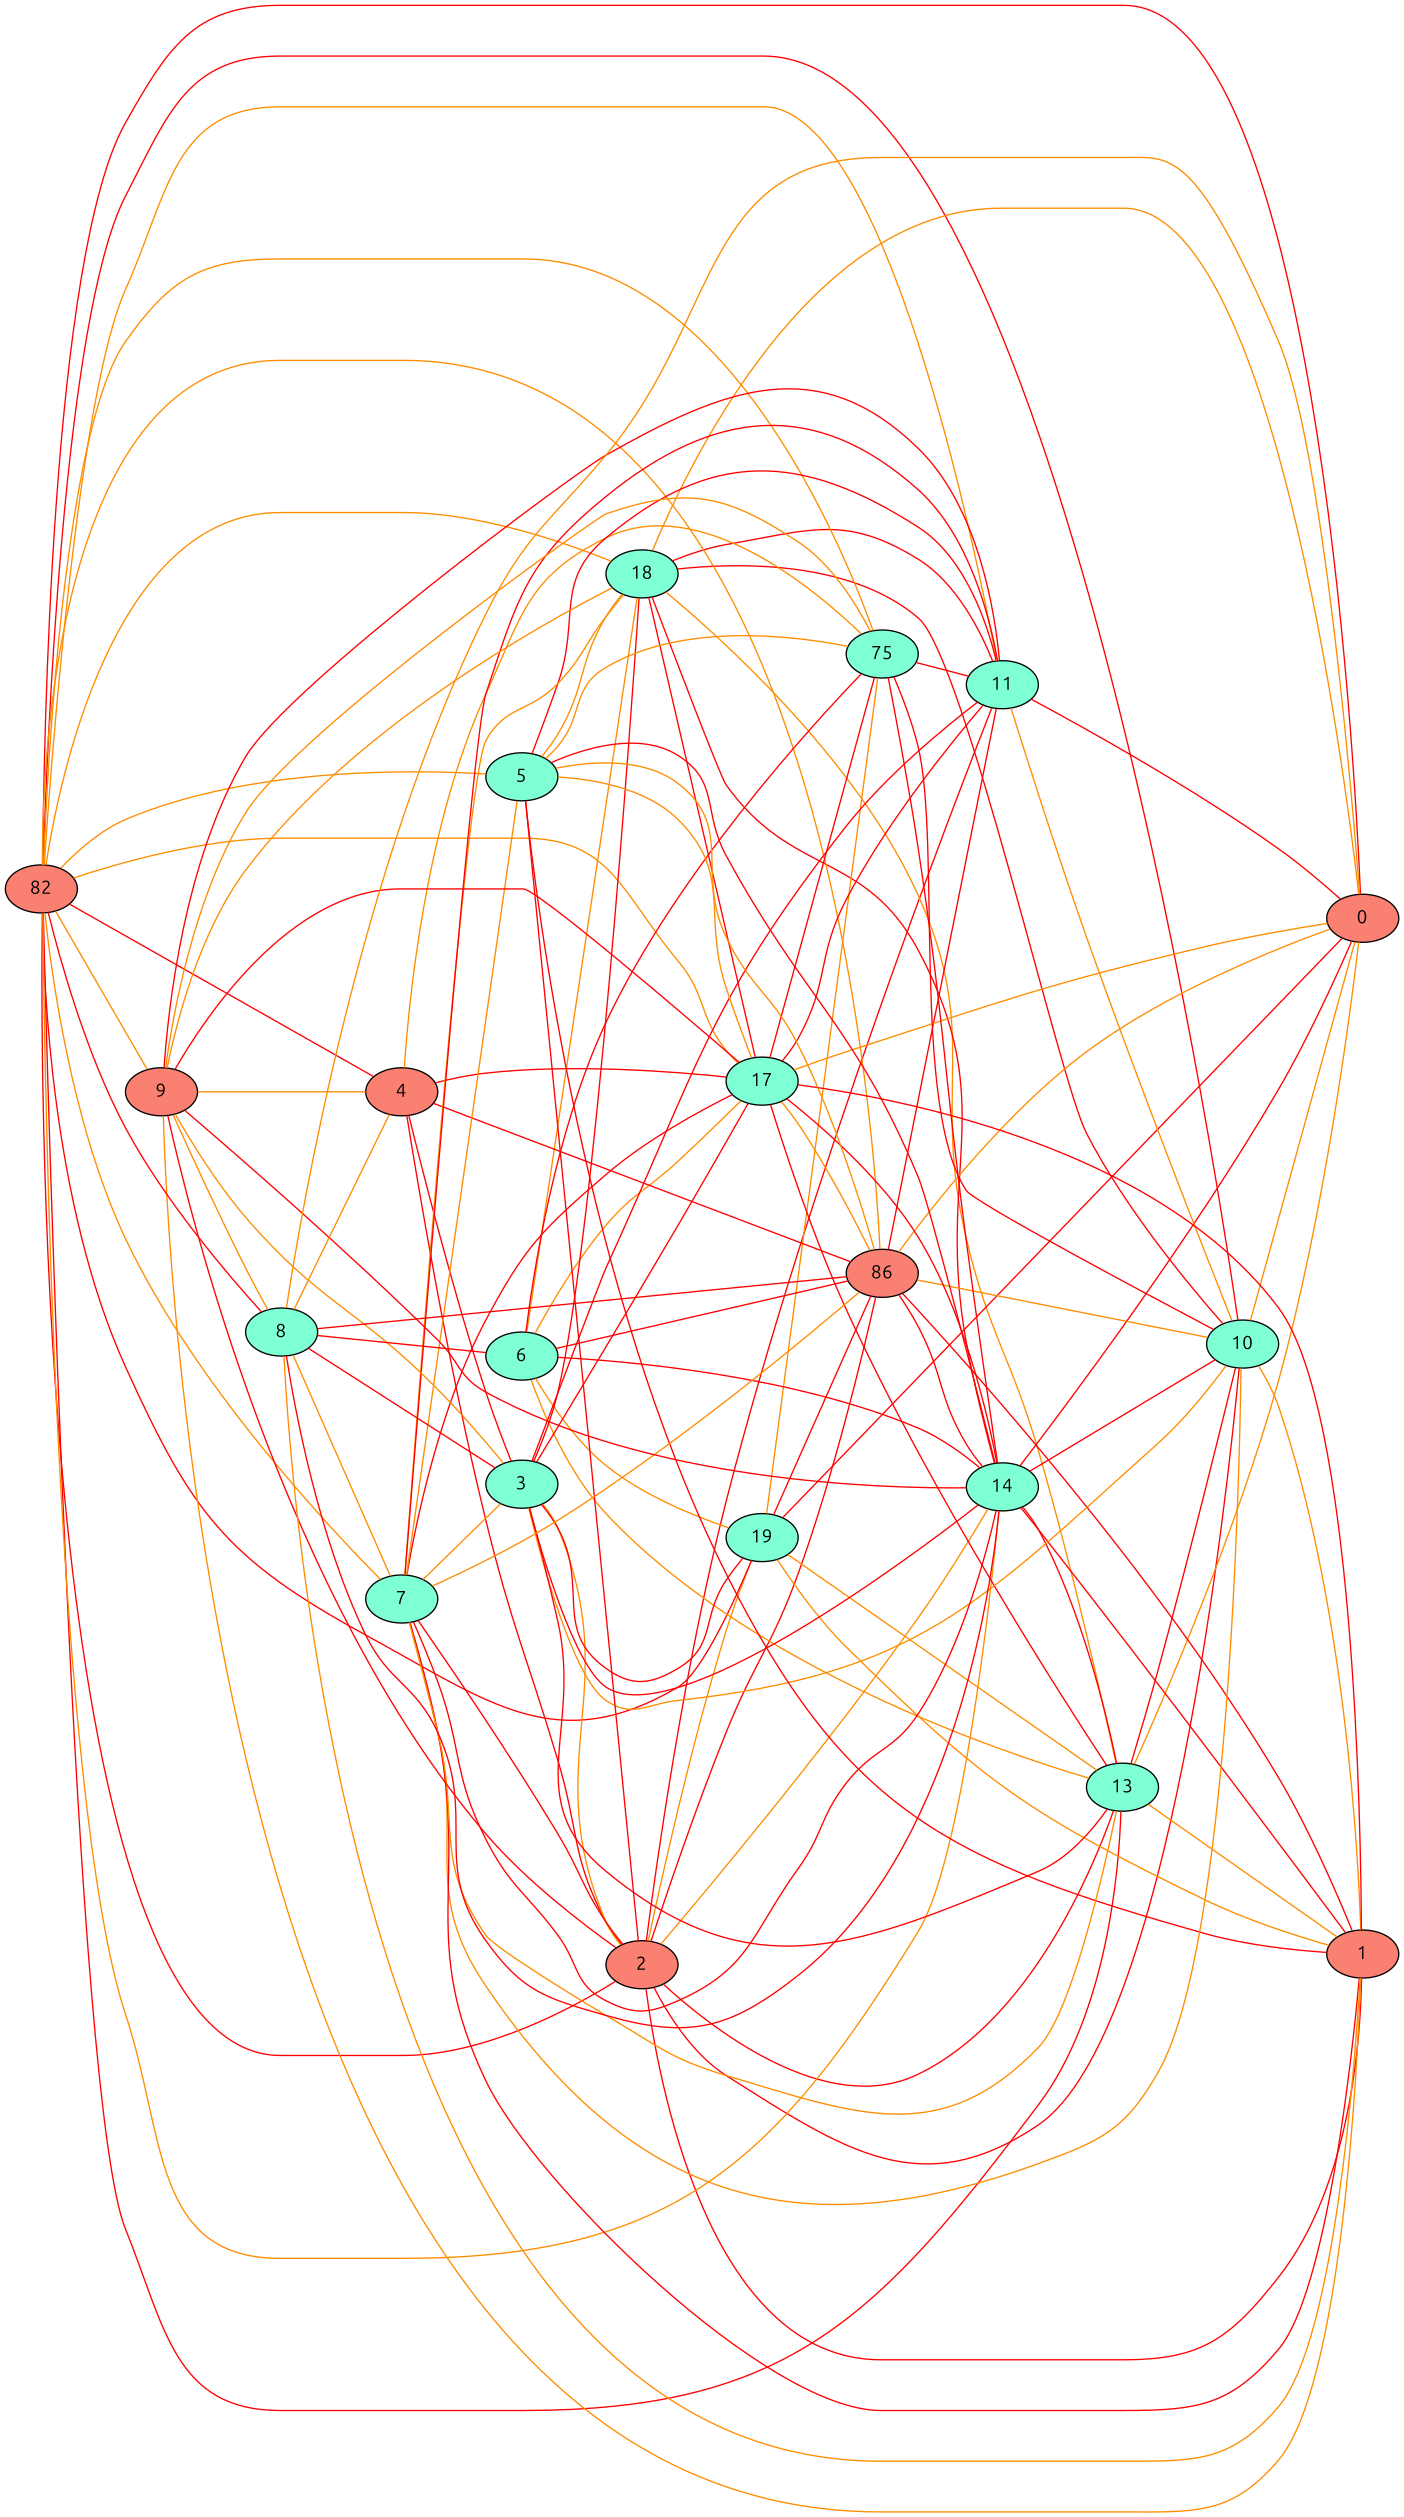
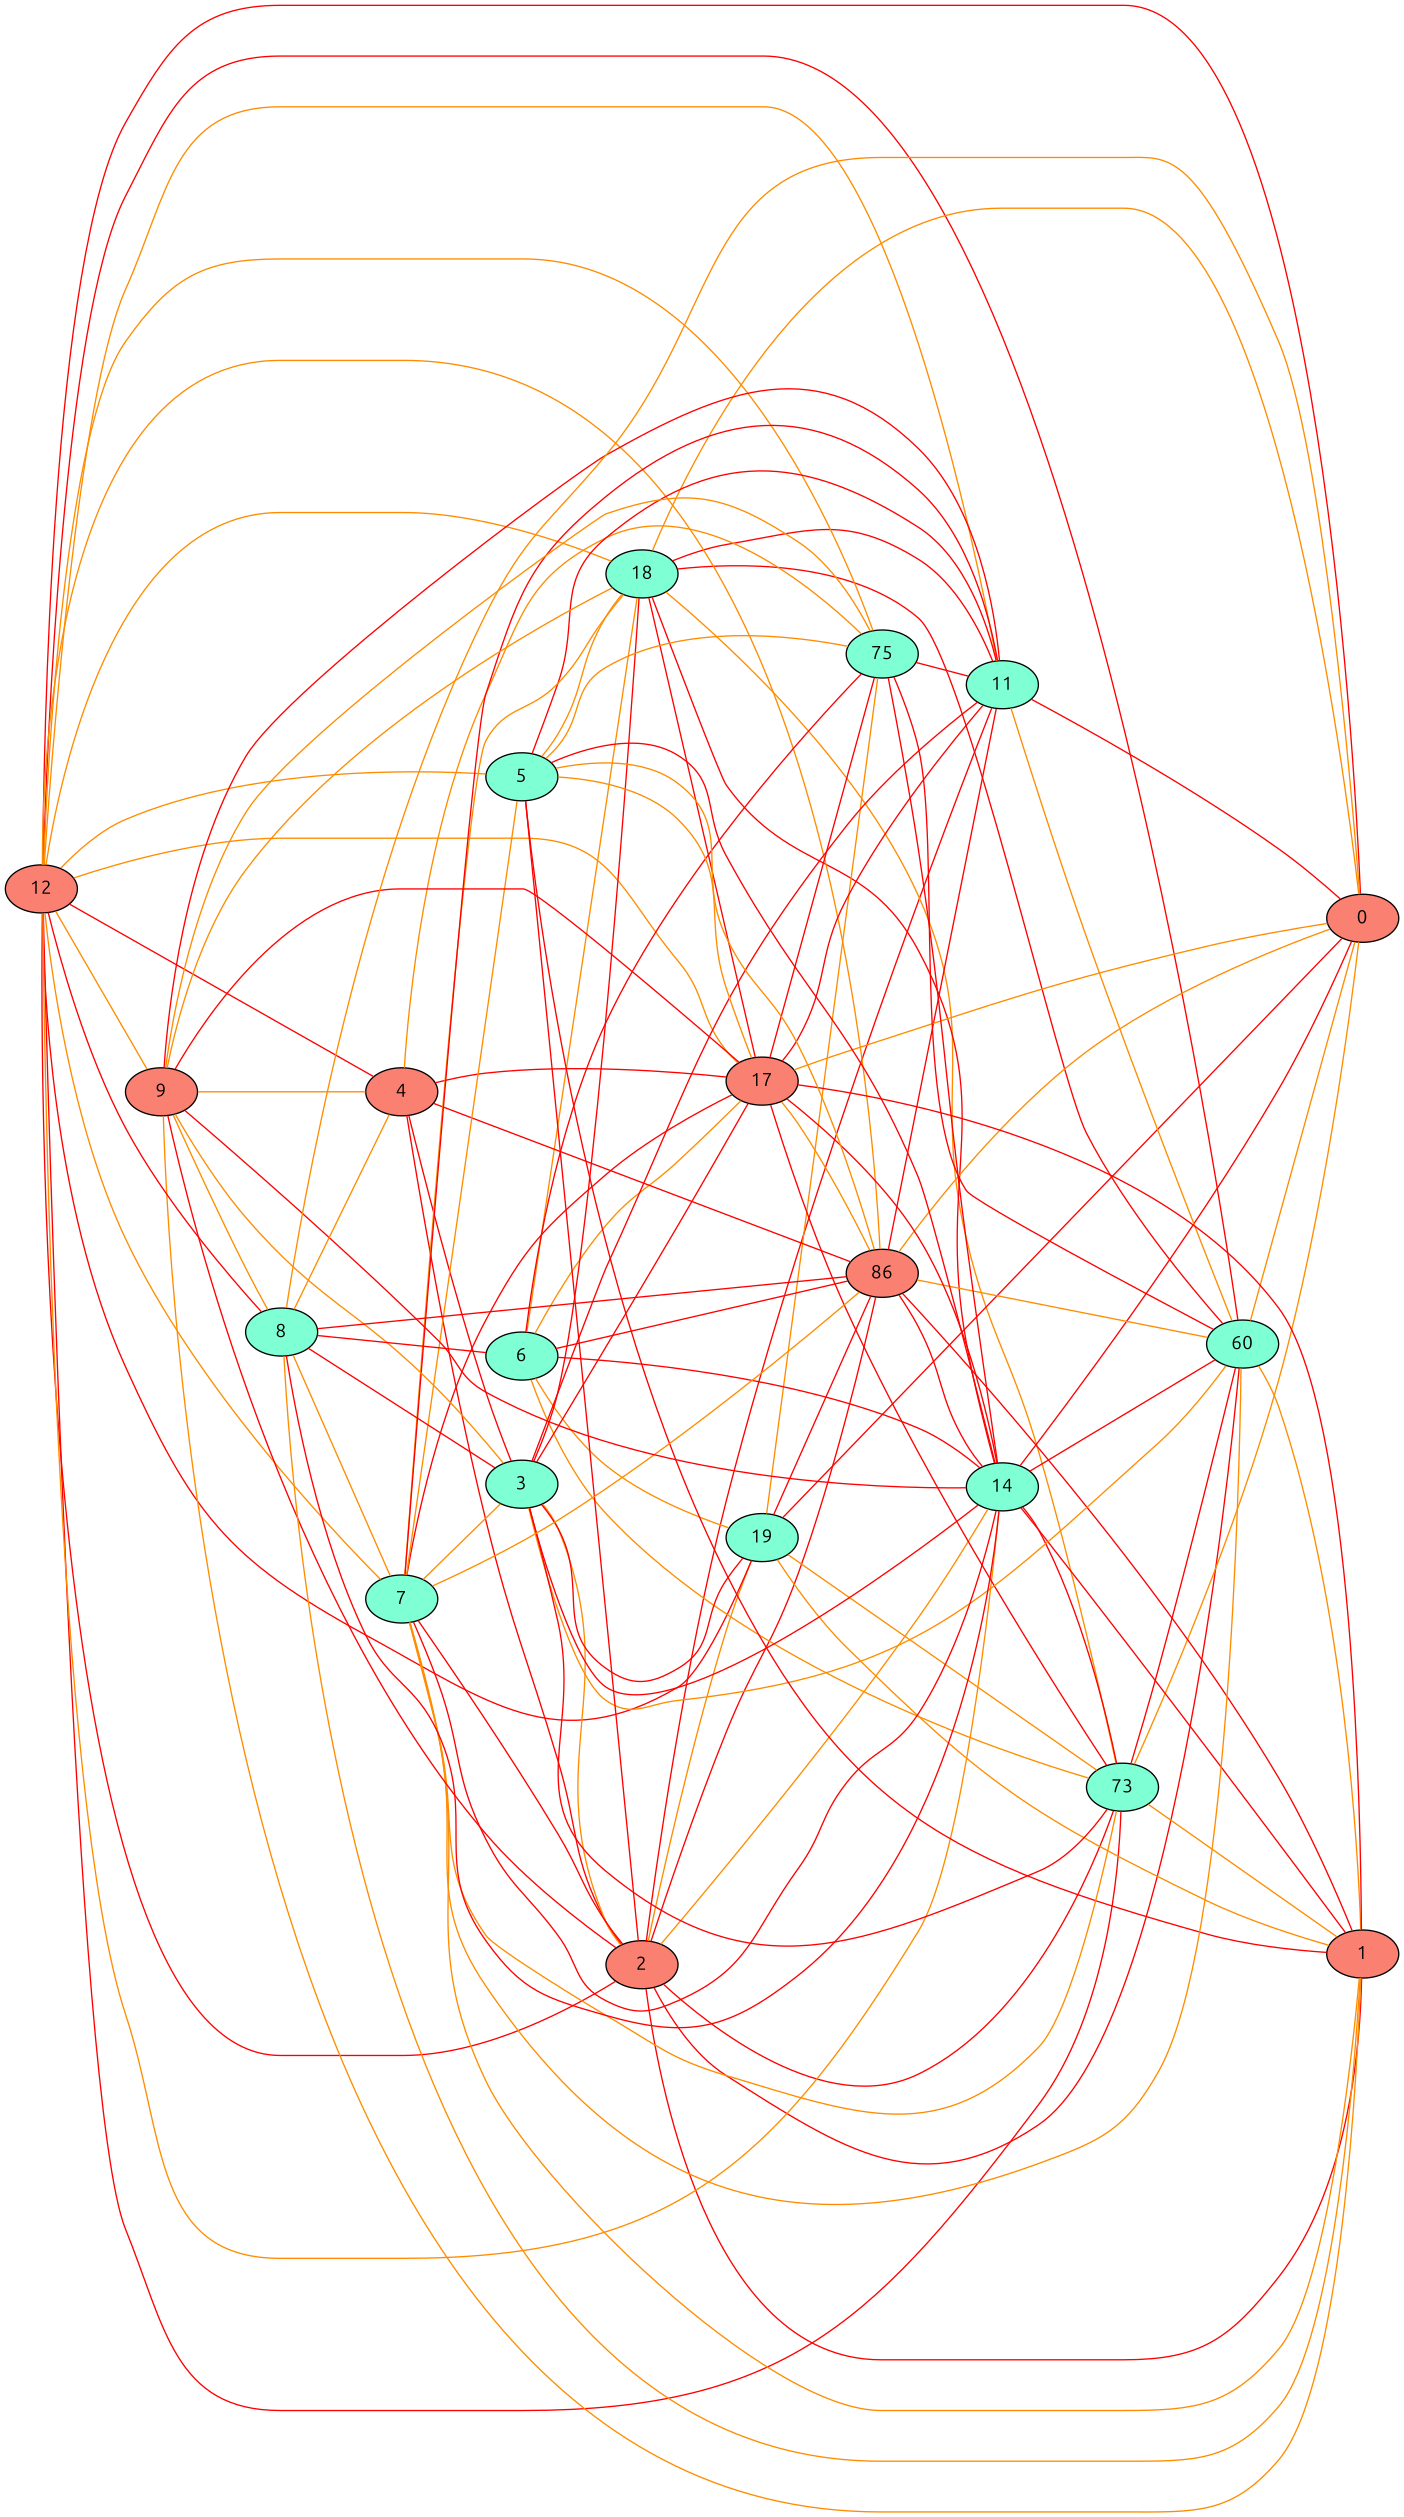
node "82": label "82" -> "12"
node "17": fillcolor aquamarine -> salmon
node "10": label "10" -> "60"
node "13": label "13" -> "73"
edge "7" -- "1": color red -> darkorange
